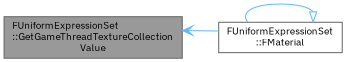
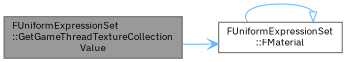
edge "FUniformExpressionSet ::FMaterial" -> "FUniformExpressionSet ::GetGameThreadTextureCollection Value": reversed
